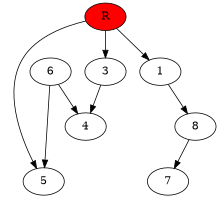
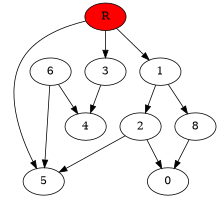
node "2": added
node "7": label "7" -> "0"
